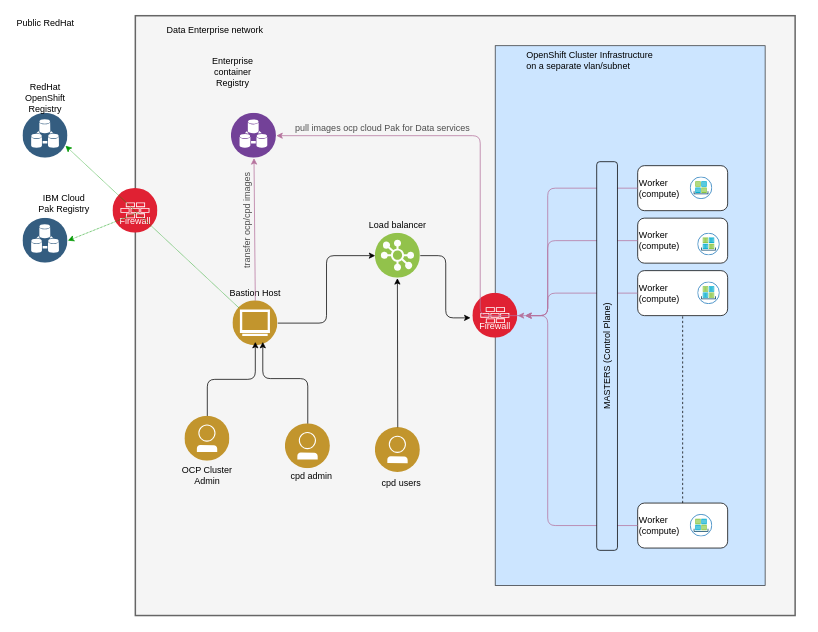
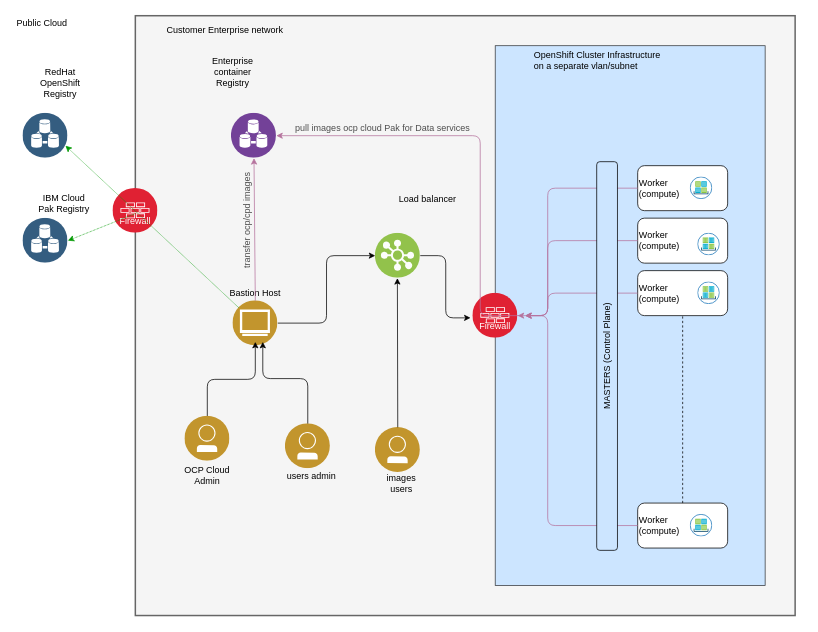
node "Public RedHat": label "Public RedHat" -> "Public Cloud"
node "Data Enterprise network": label "Data Enterprise network" -> "Customer Enterprise network"
node "OpenShift Cluster Infrastructure on a separate vlan/subnet": moved (619, 60) -> (627, 60)
node "RedHat OpenShift Registry": moved (45, 98) -> (60, 83)
node "Load balancer": moved (398, 225) -> (428, 199)
node "OCP Cluster Admin": label "OCP Cluster Admin" -> "OCP Cloud Admin"
node "cpd admin": label "cpd admin" -> "users admin"
node "cpd users": label "cpd users" -> "images users"
